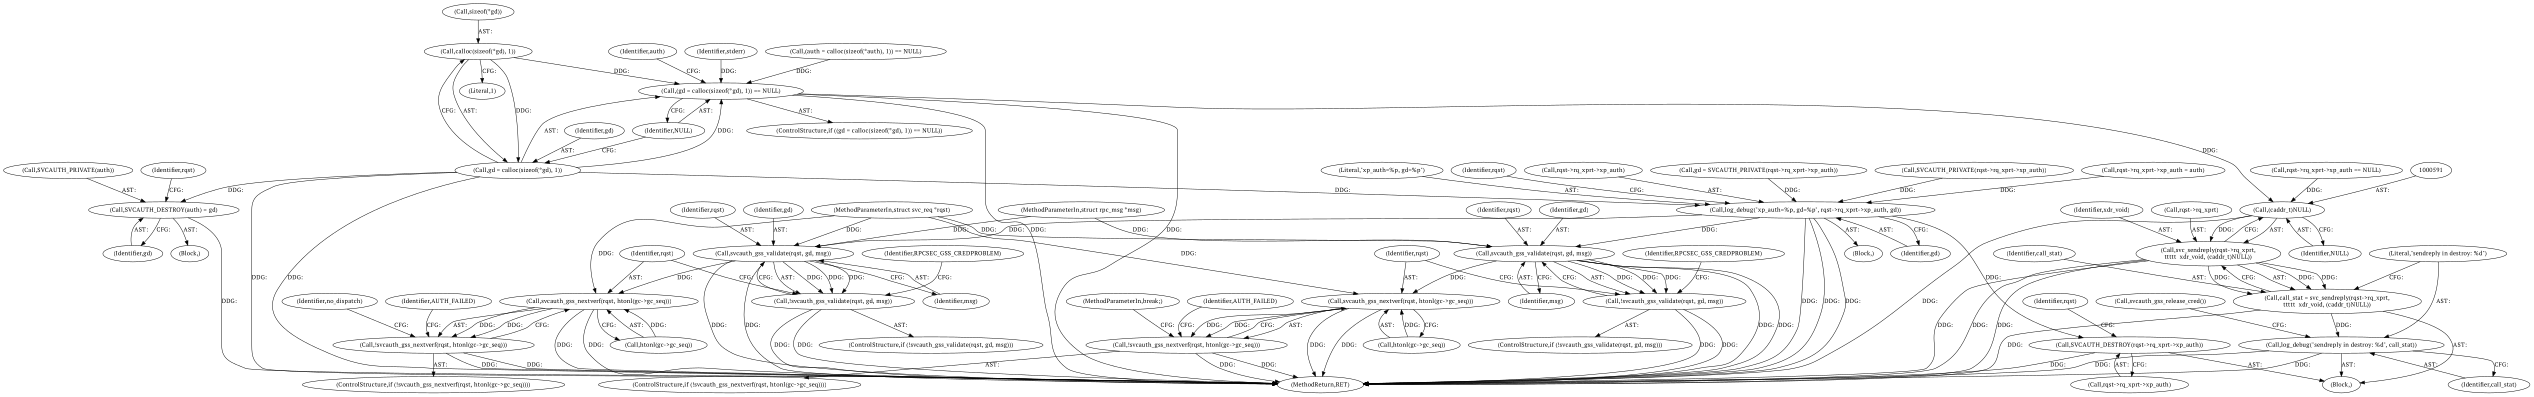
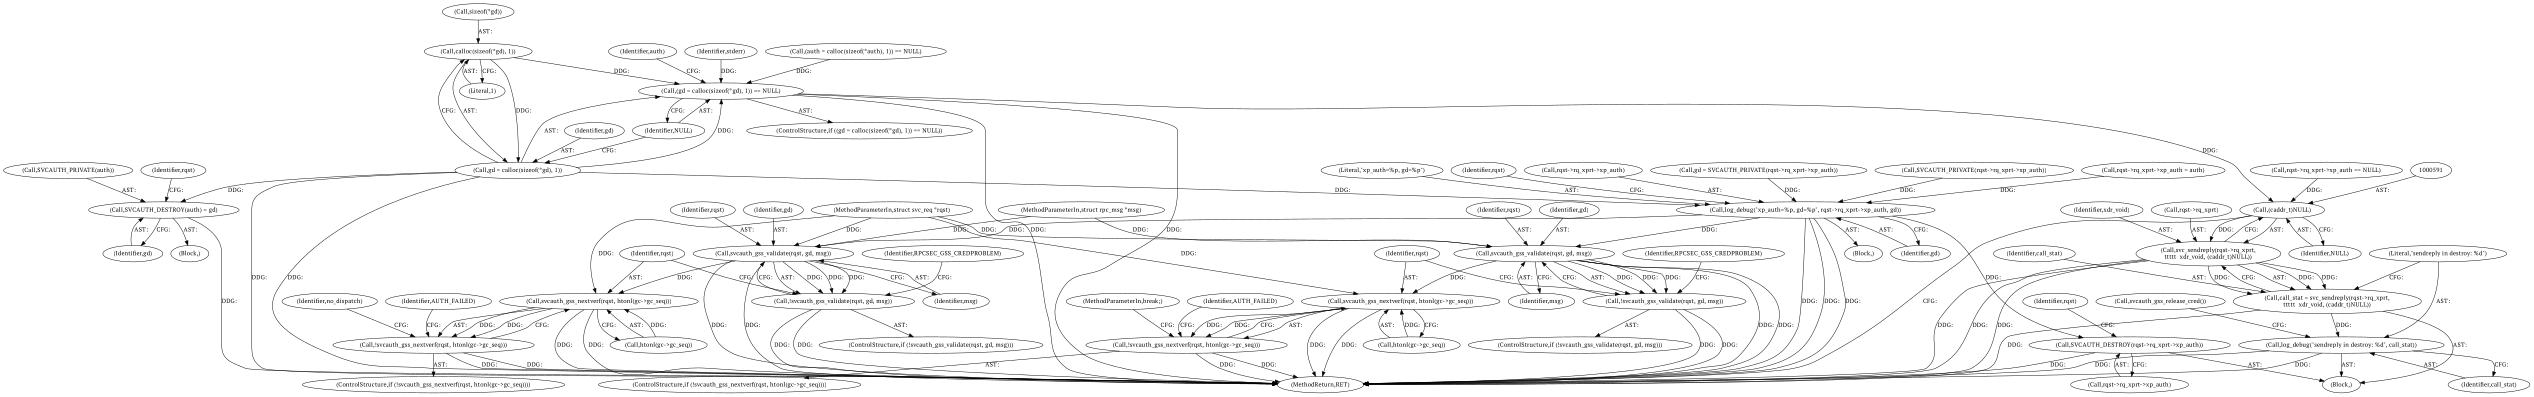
edge "(Literal,1)" -> "(Call,calloc(sizeof(*gd), 1))": added, label "AST:"
edge "(Call,(caddr_t)NULL)" -> "(MethodReturn,RET)": label "DDG: " -> "CFG: "
